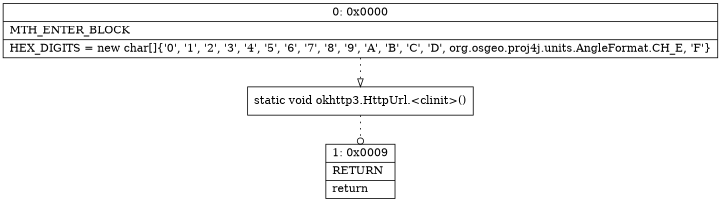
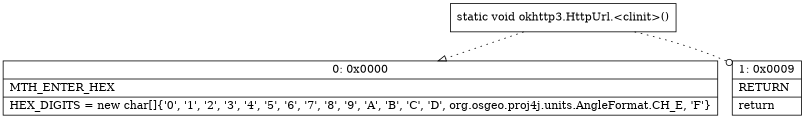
node "0: 0x0000": text "MTH_ENTER_BLOCK" -> "MTH_ENTER_HEX"
edge "0: 0x0000" -> "static void okhttp3.HttpUrl.<clinit>()": reversed
